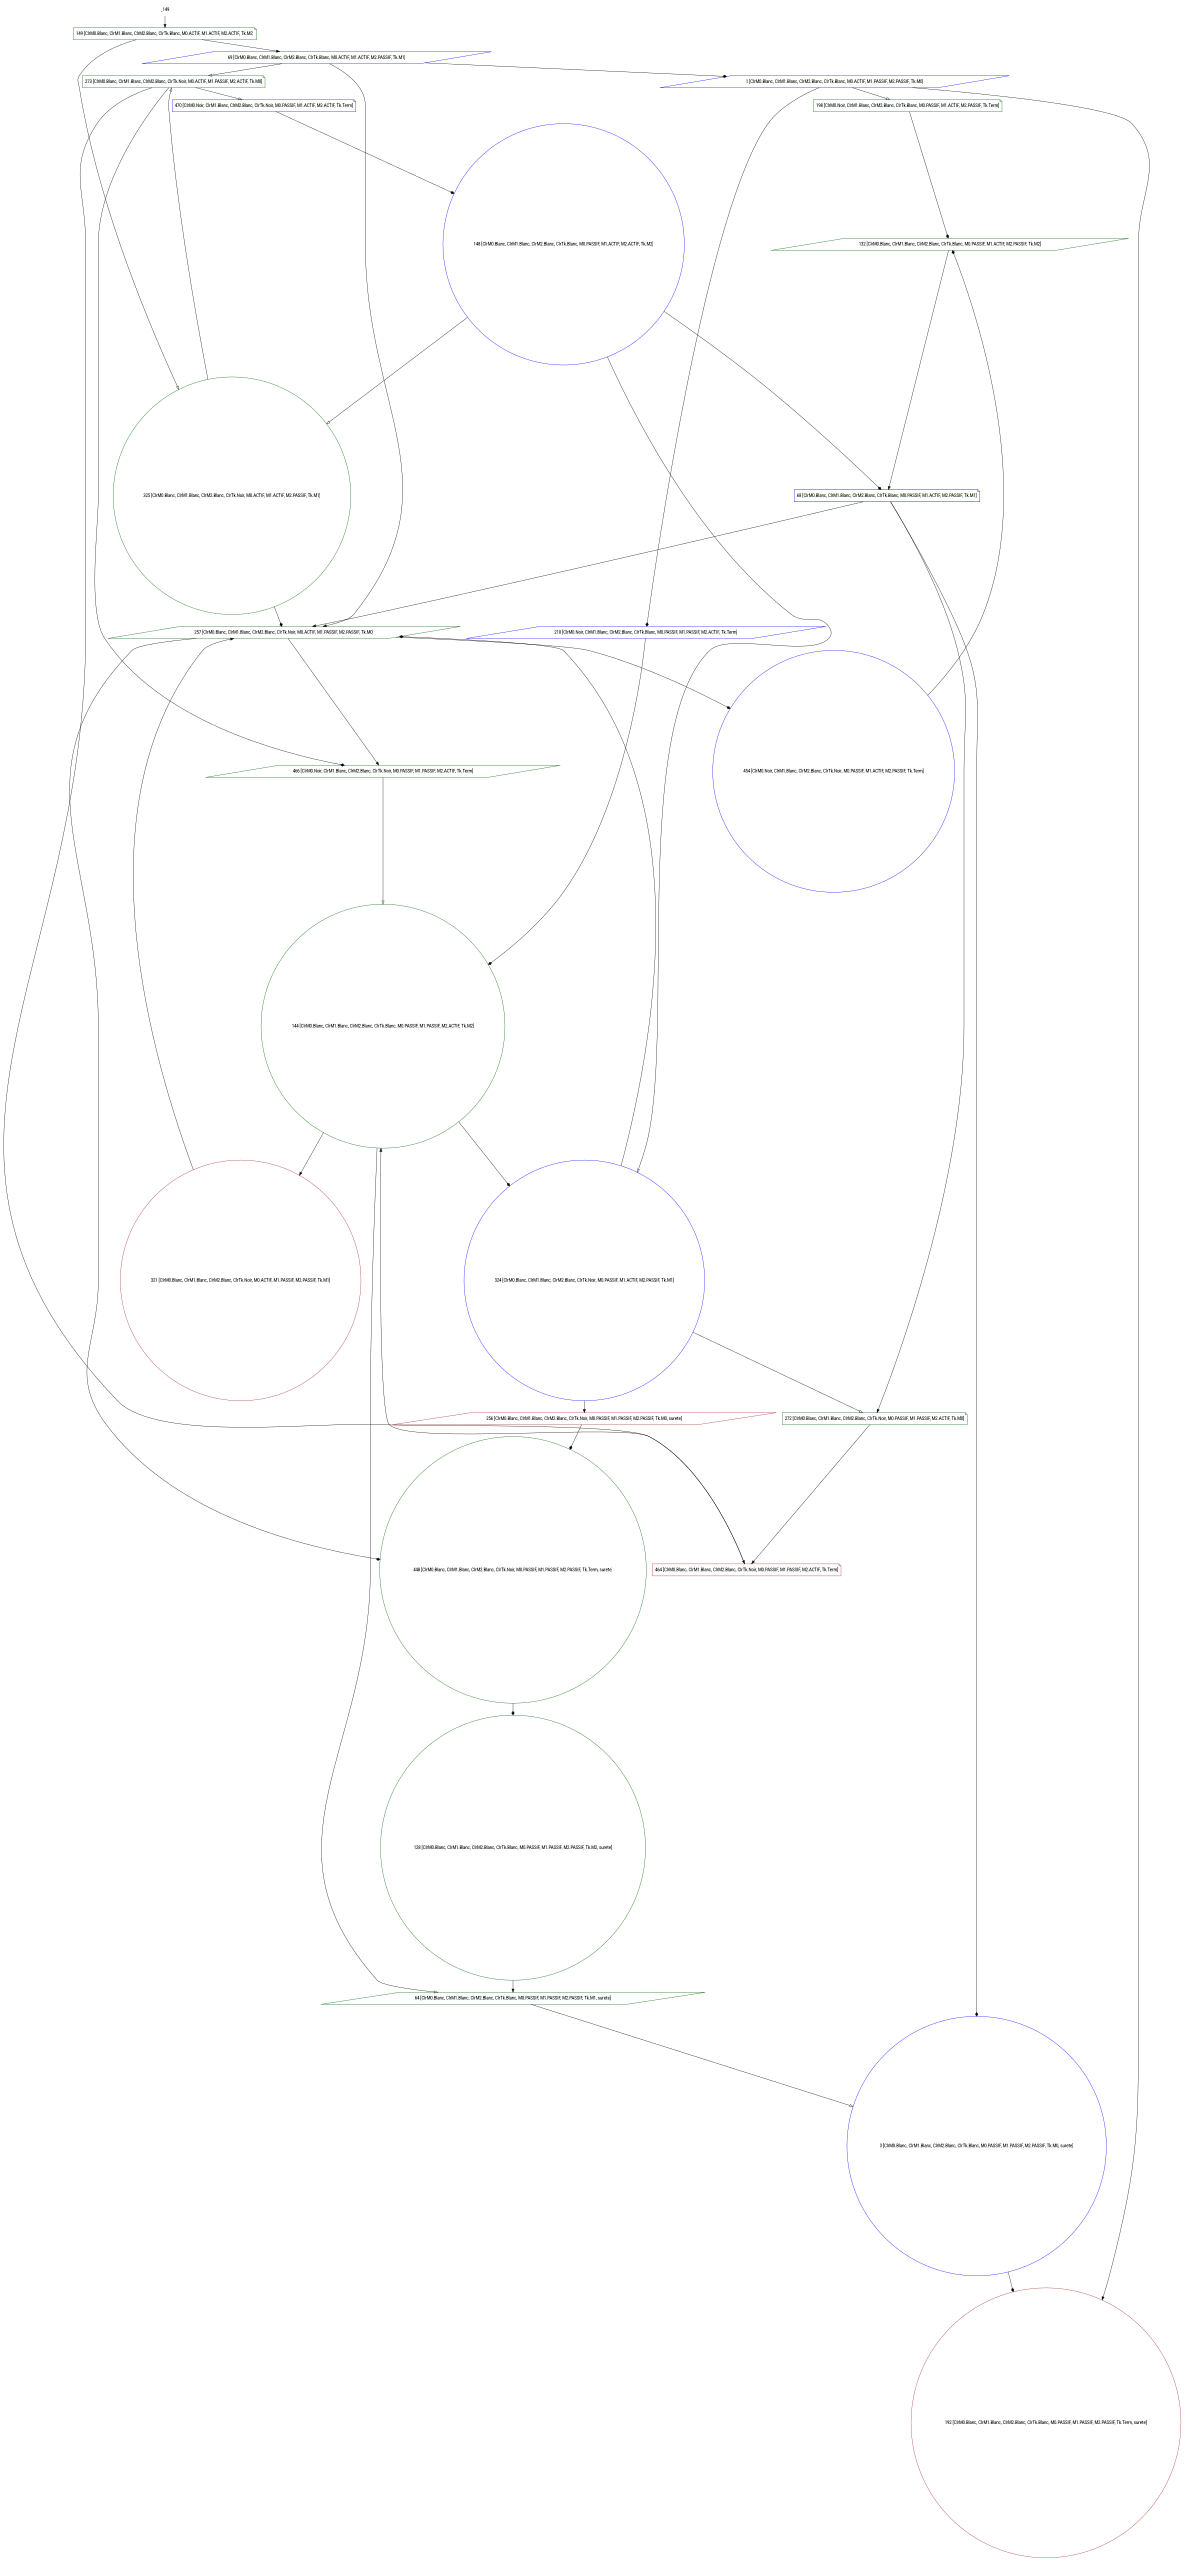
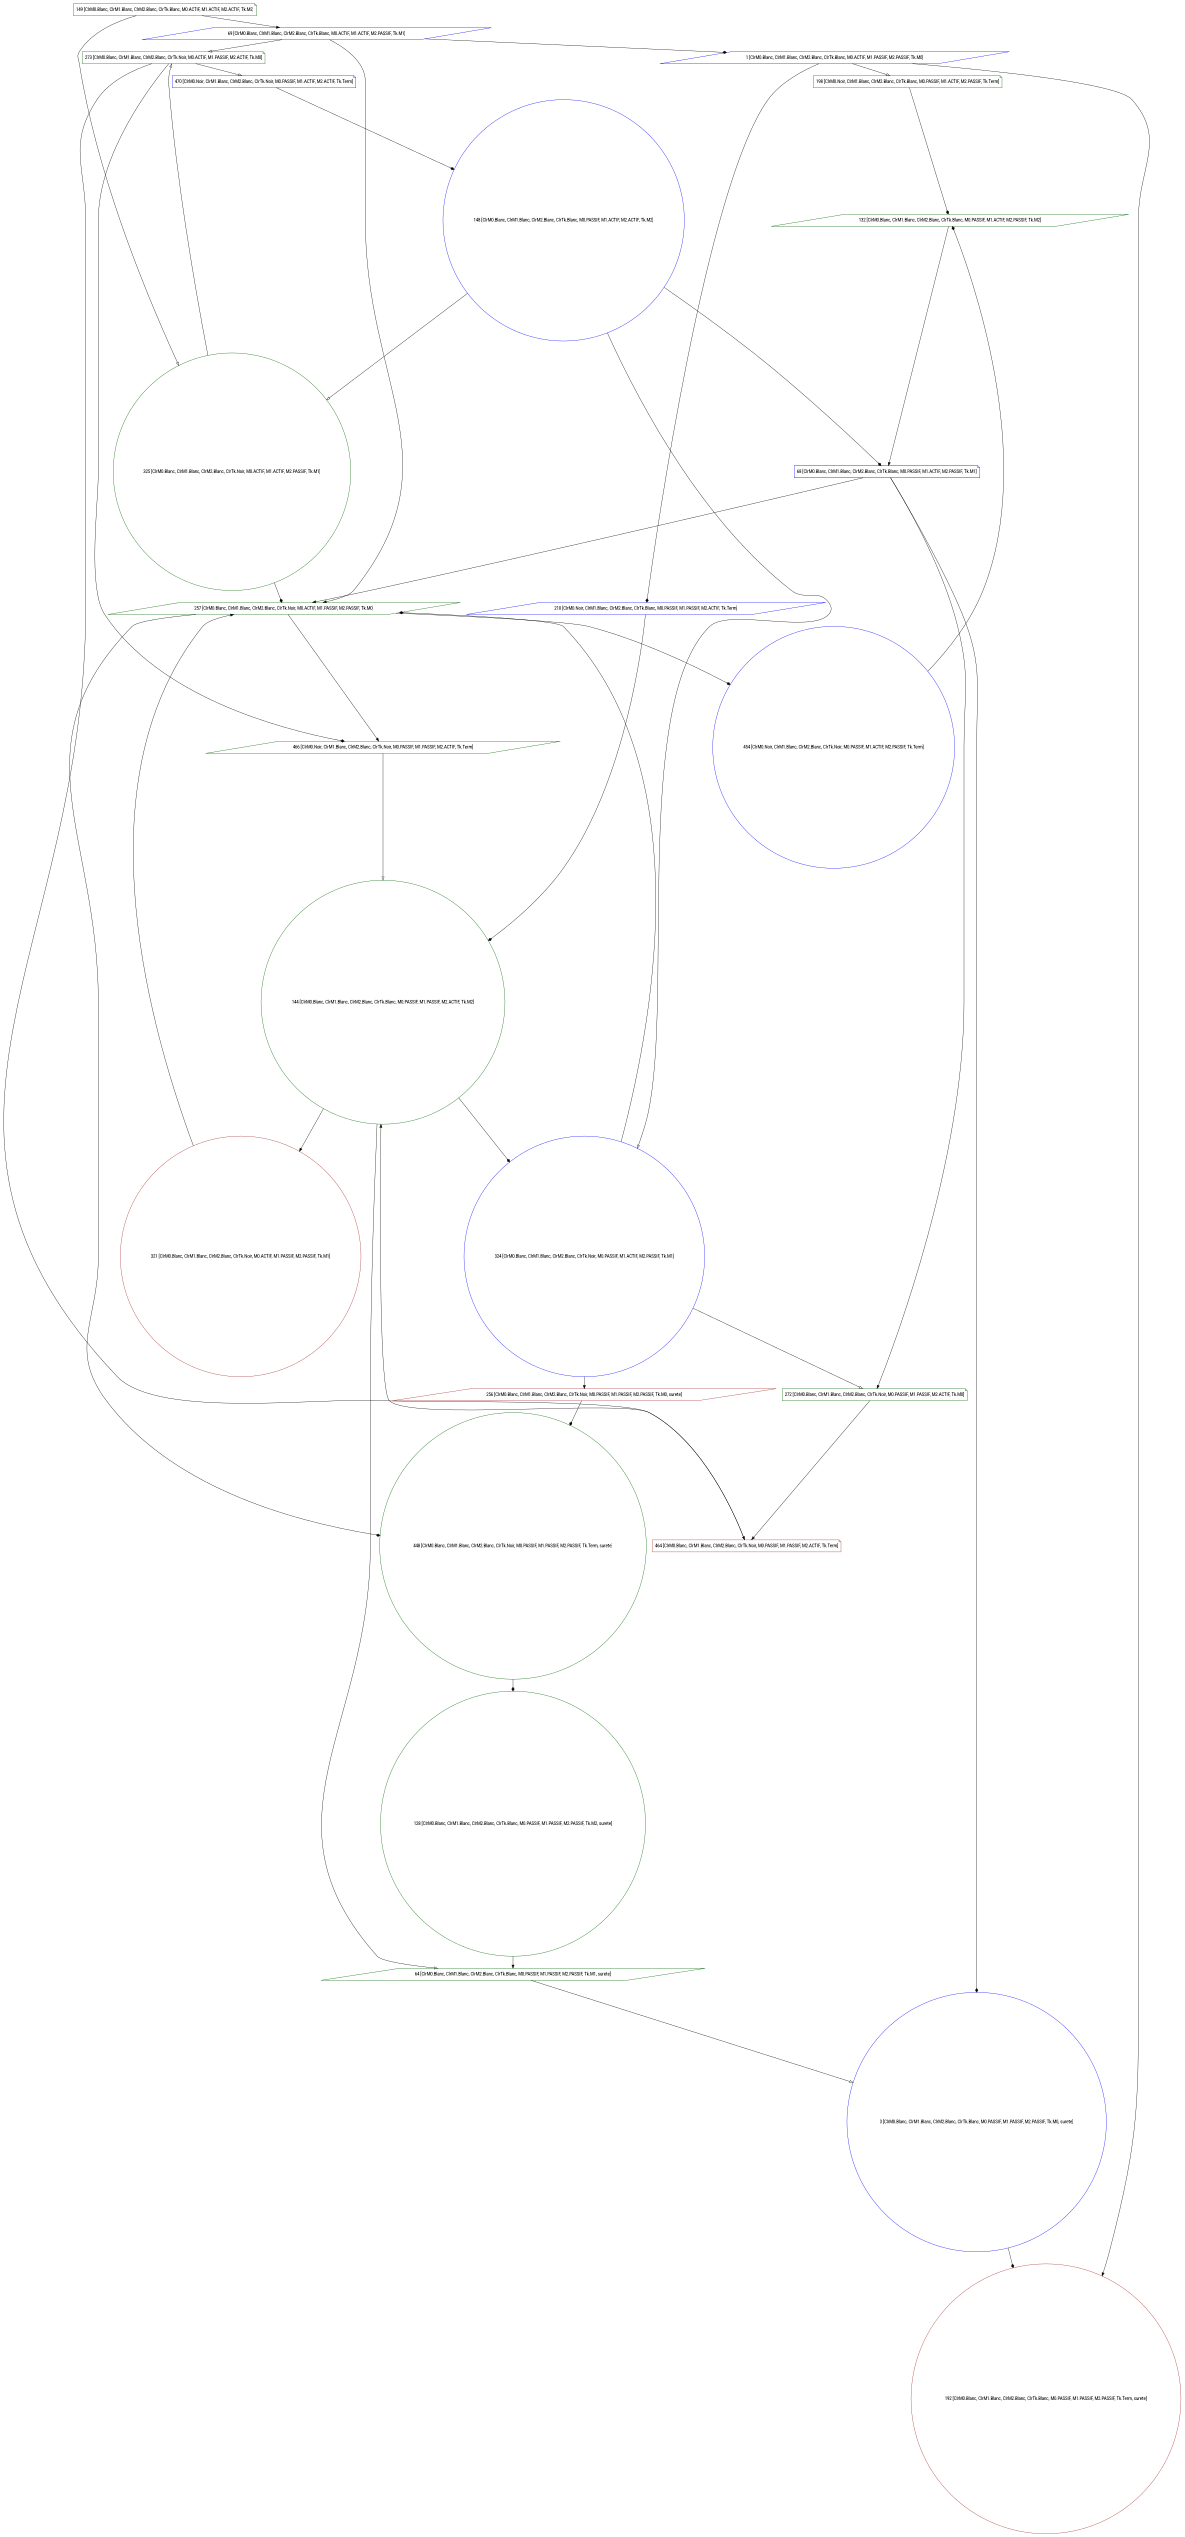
node "_149": removed
